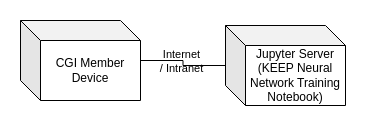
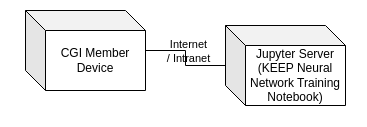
node "CGI Member Device": moved (81, 61) -> (86, 51)
